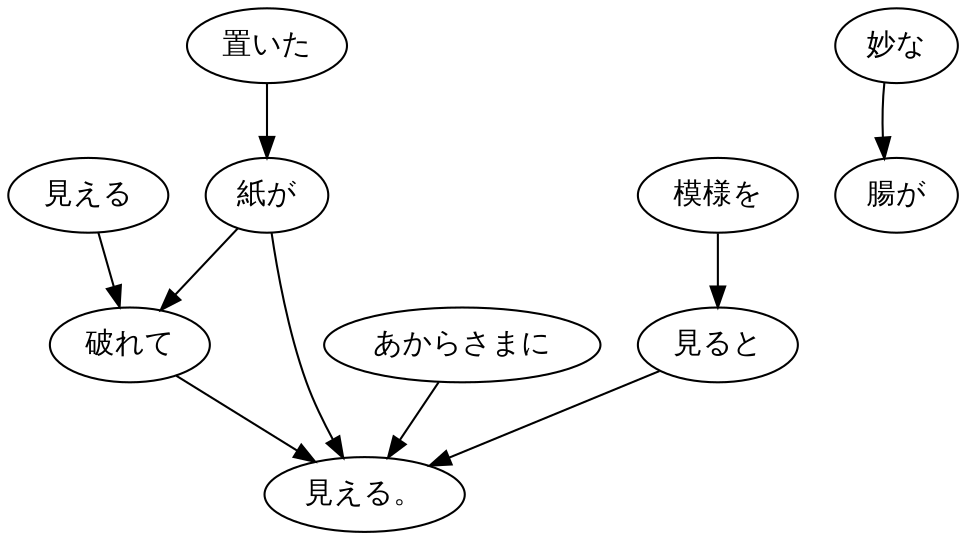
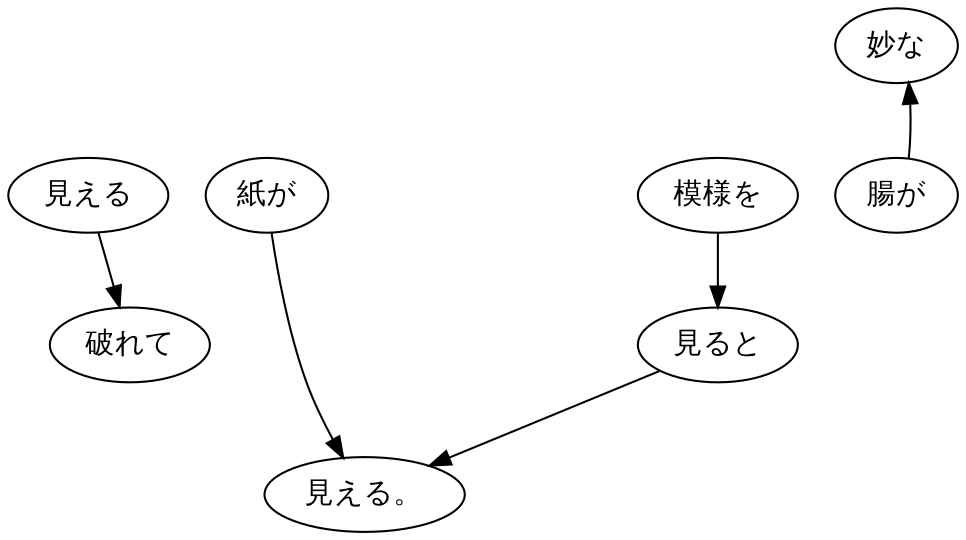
node "置いた": removed
edge "妙な" -> "腸が": reversed
edge "紙が" -> "破れて": removed
node "あからさまに": removed
edge "破れて" -> "見える。": removed
